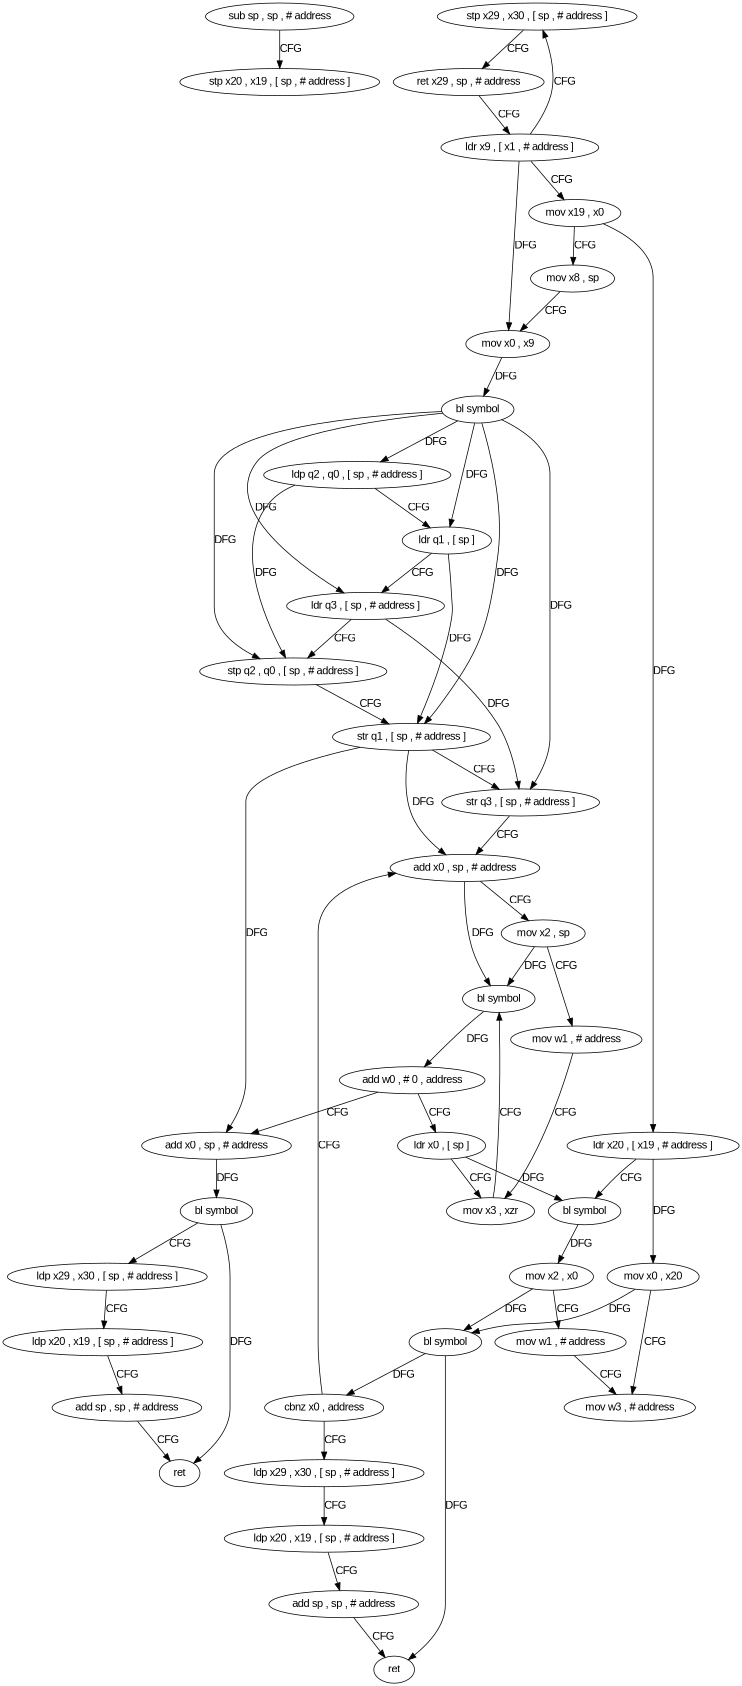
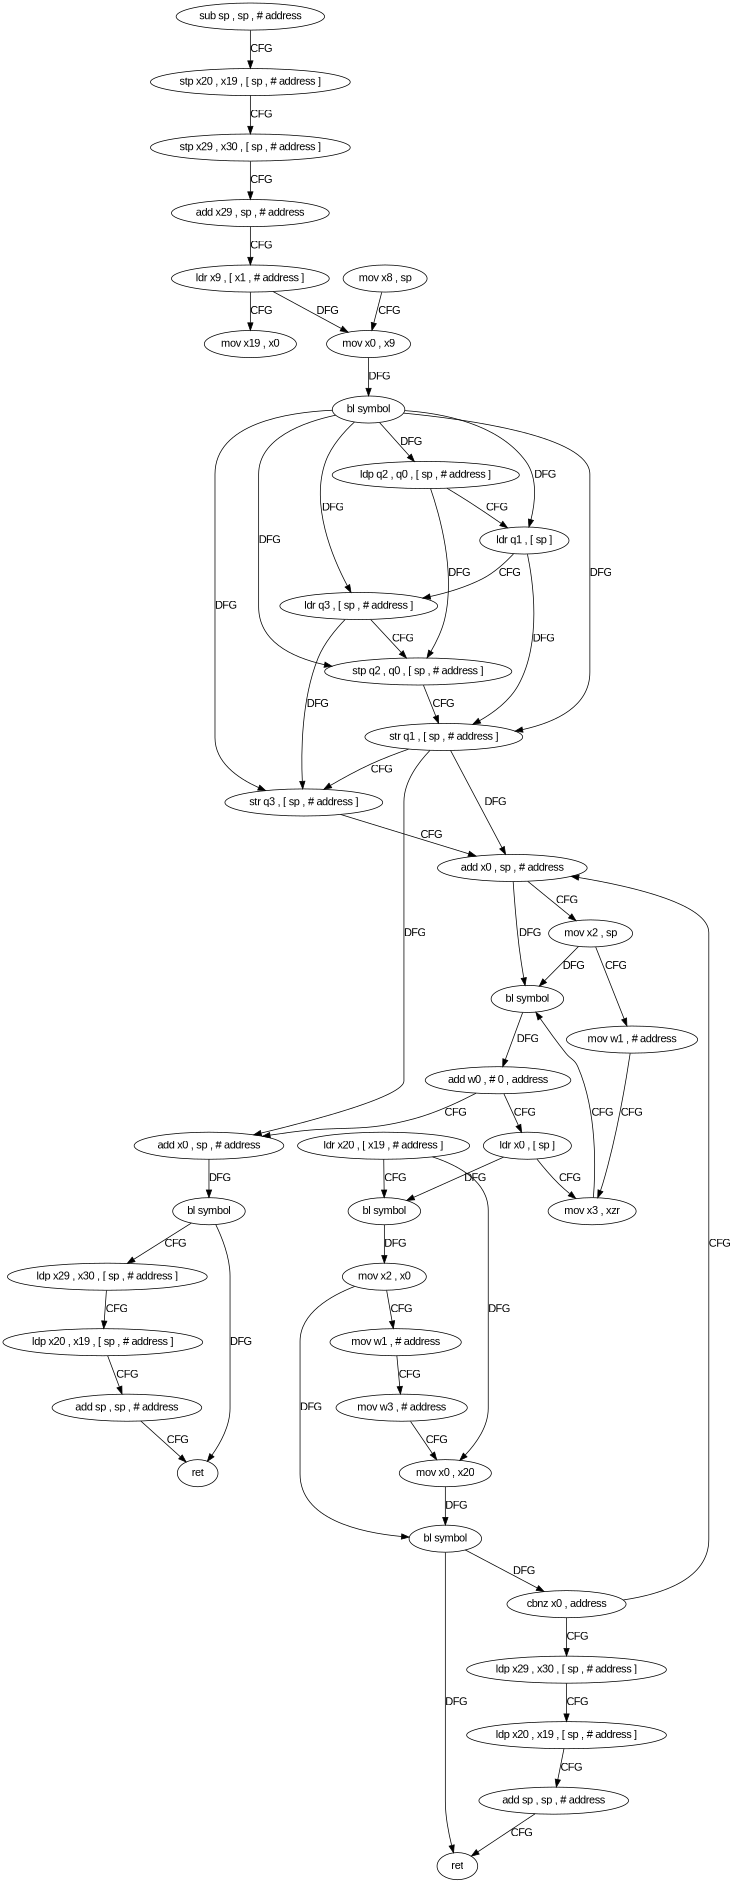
node "ret x29 , sp , # address": label "ret x29 , sp , # address" -> "add x29 , sp , # address"
edge "ldr x9 , [ x1 , # address ]" -> "stp x29 , x30 , [ sp , # address ]": now "stp x20 , x19 , [ sp , # address ]" -> "stp x29 , x30 , [ sp , # address ]"
edge "mov x19 , x0" -> "mov x8 , sp": removed, label "CFG"
edge "mov x19 , x0" -> "ldr x20 , [ x19 , # address ]": removed, label "DFG"
edge "mov x0 , x20" -> "mov w3 , # address": reversed
